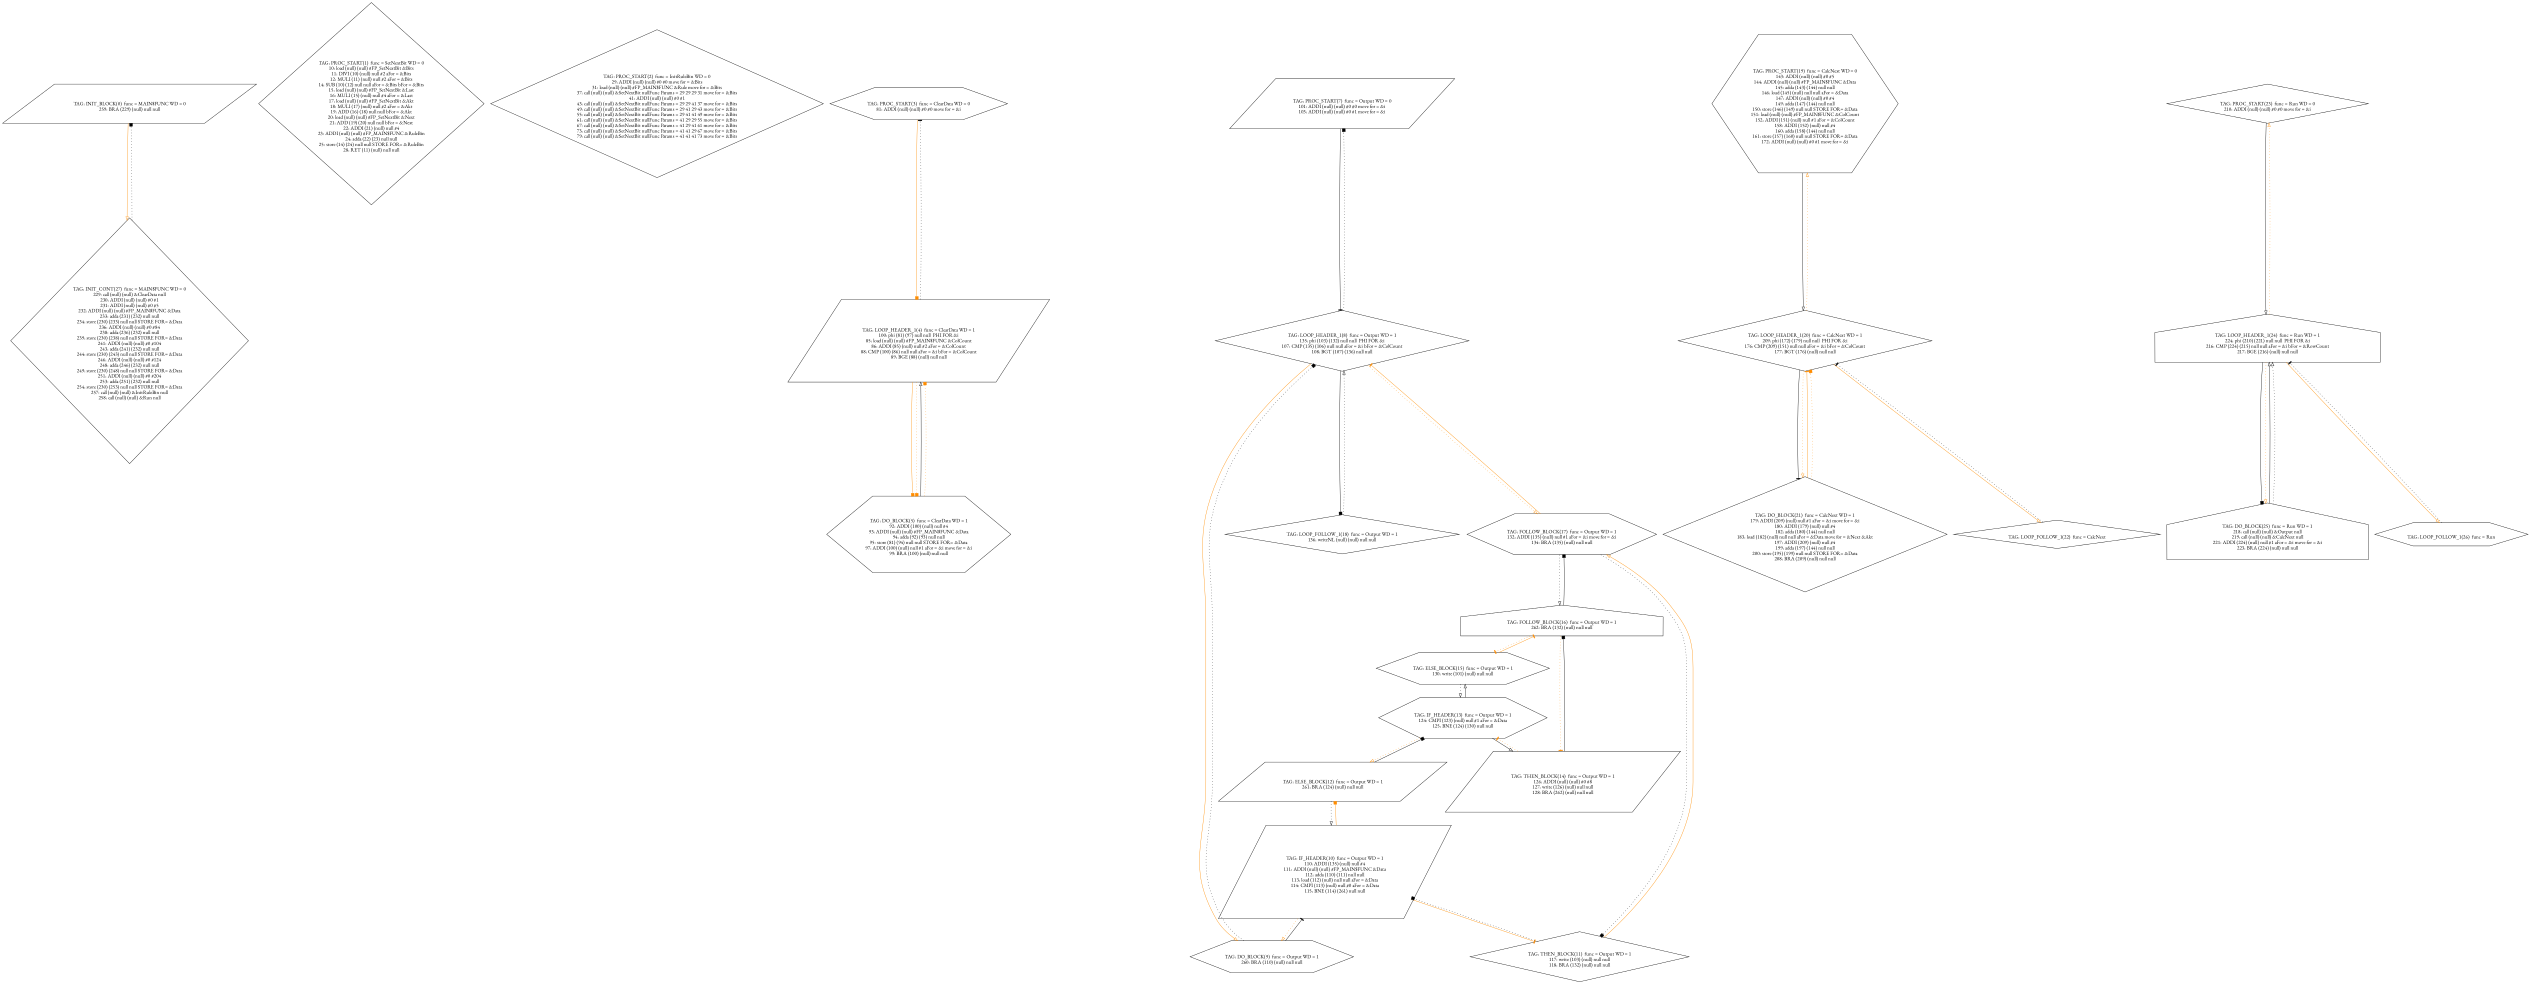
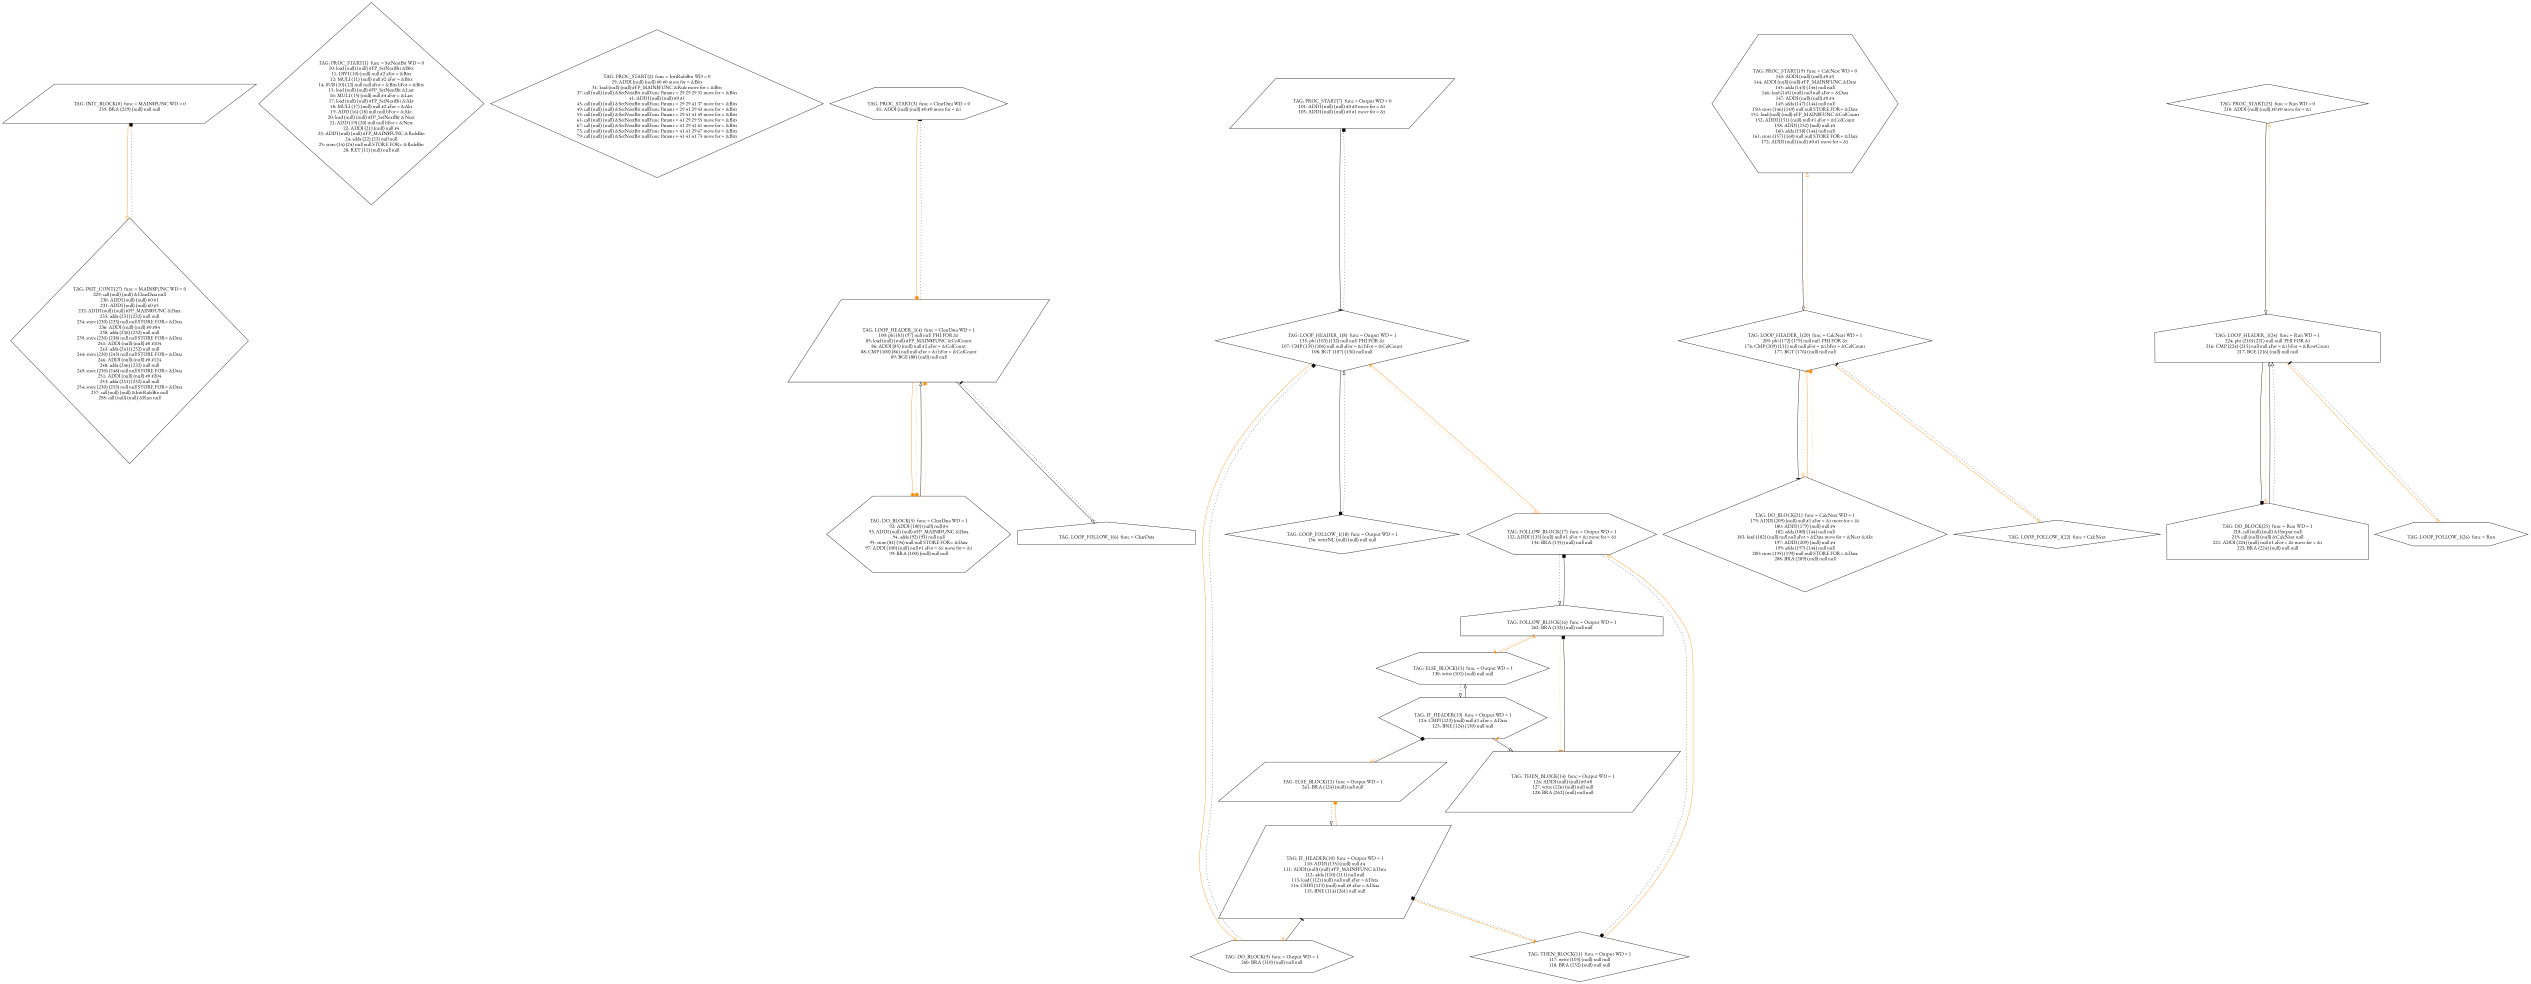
node "TAG: LOOP_FOLLOW_1(6)  func = ClearData": added
